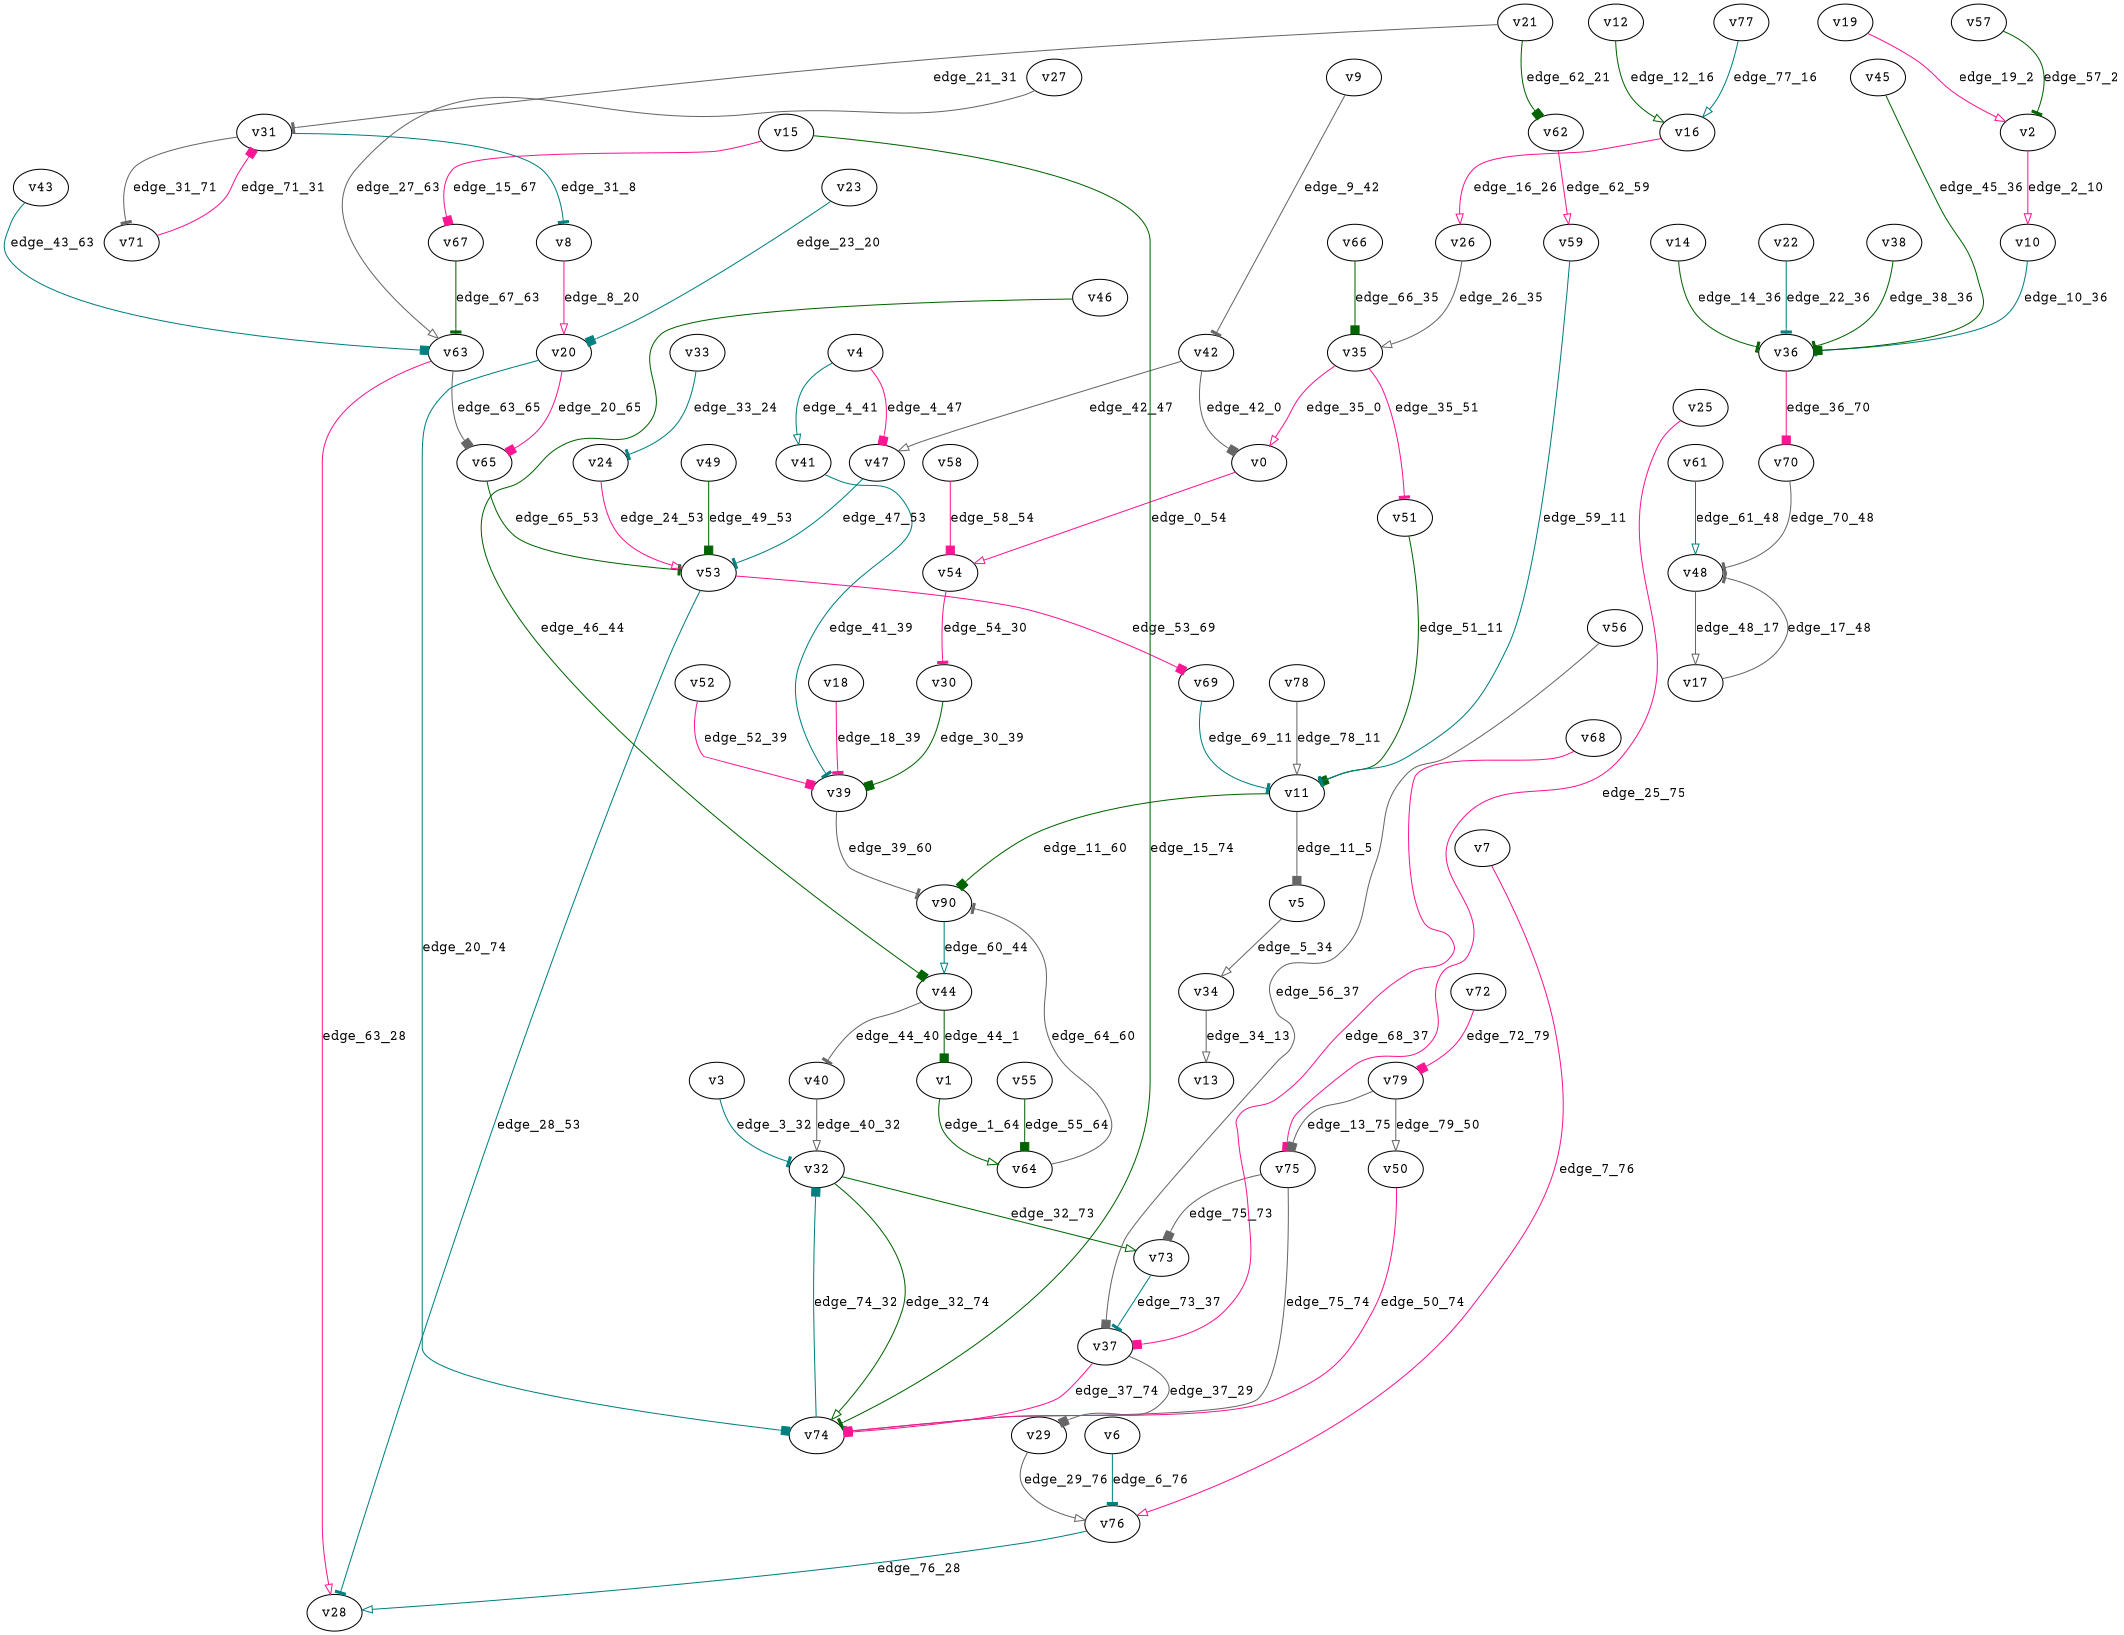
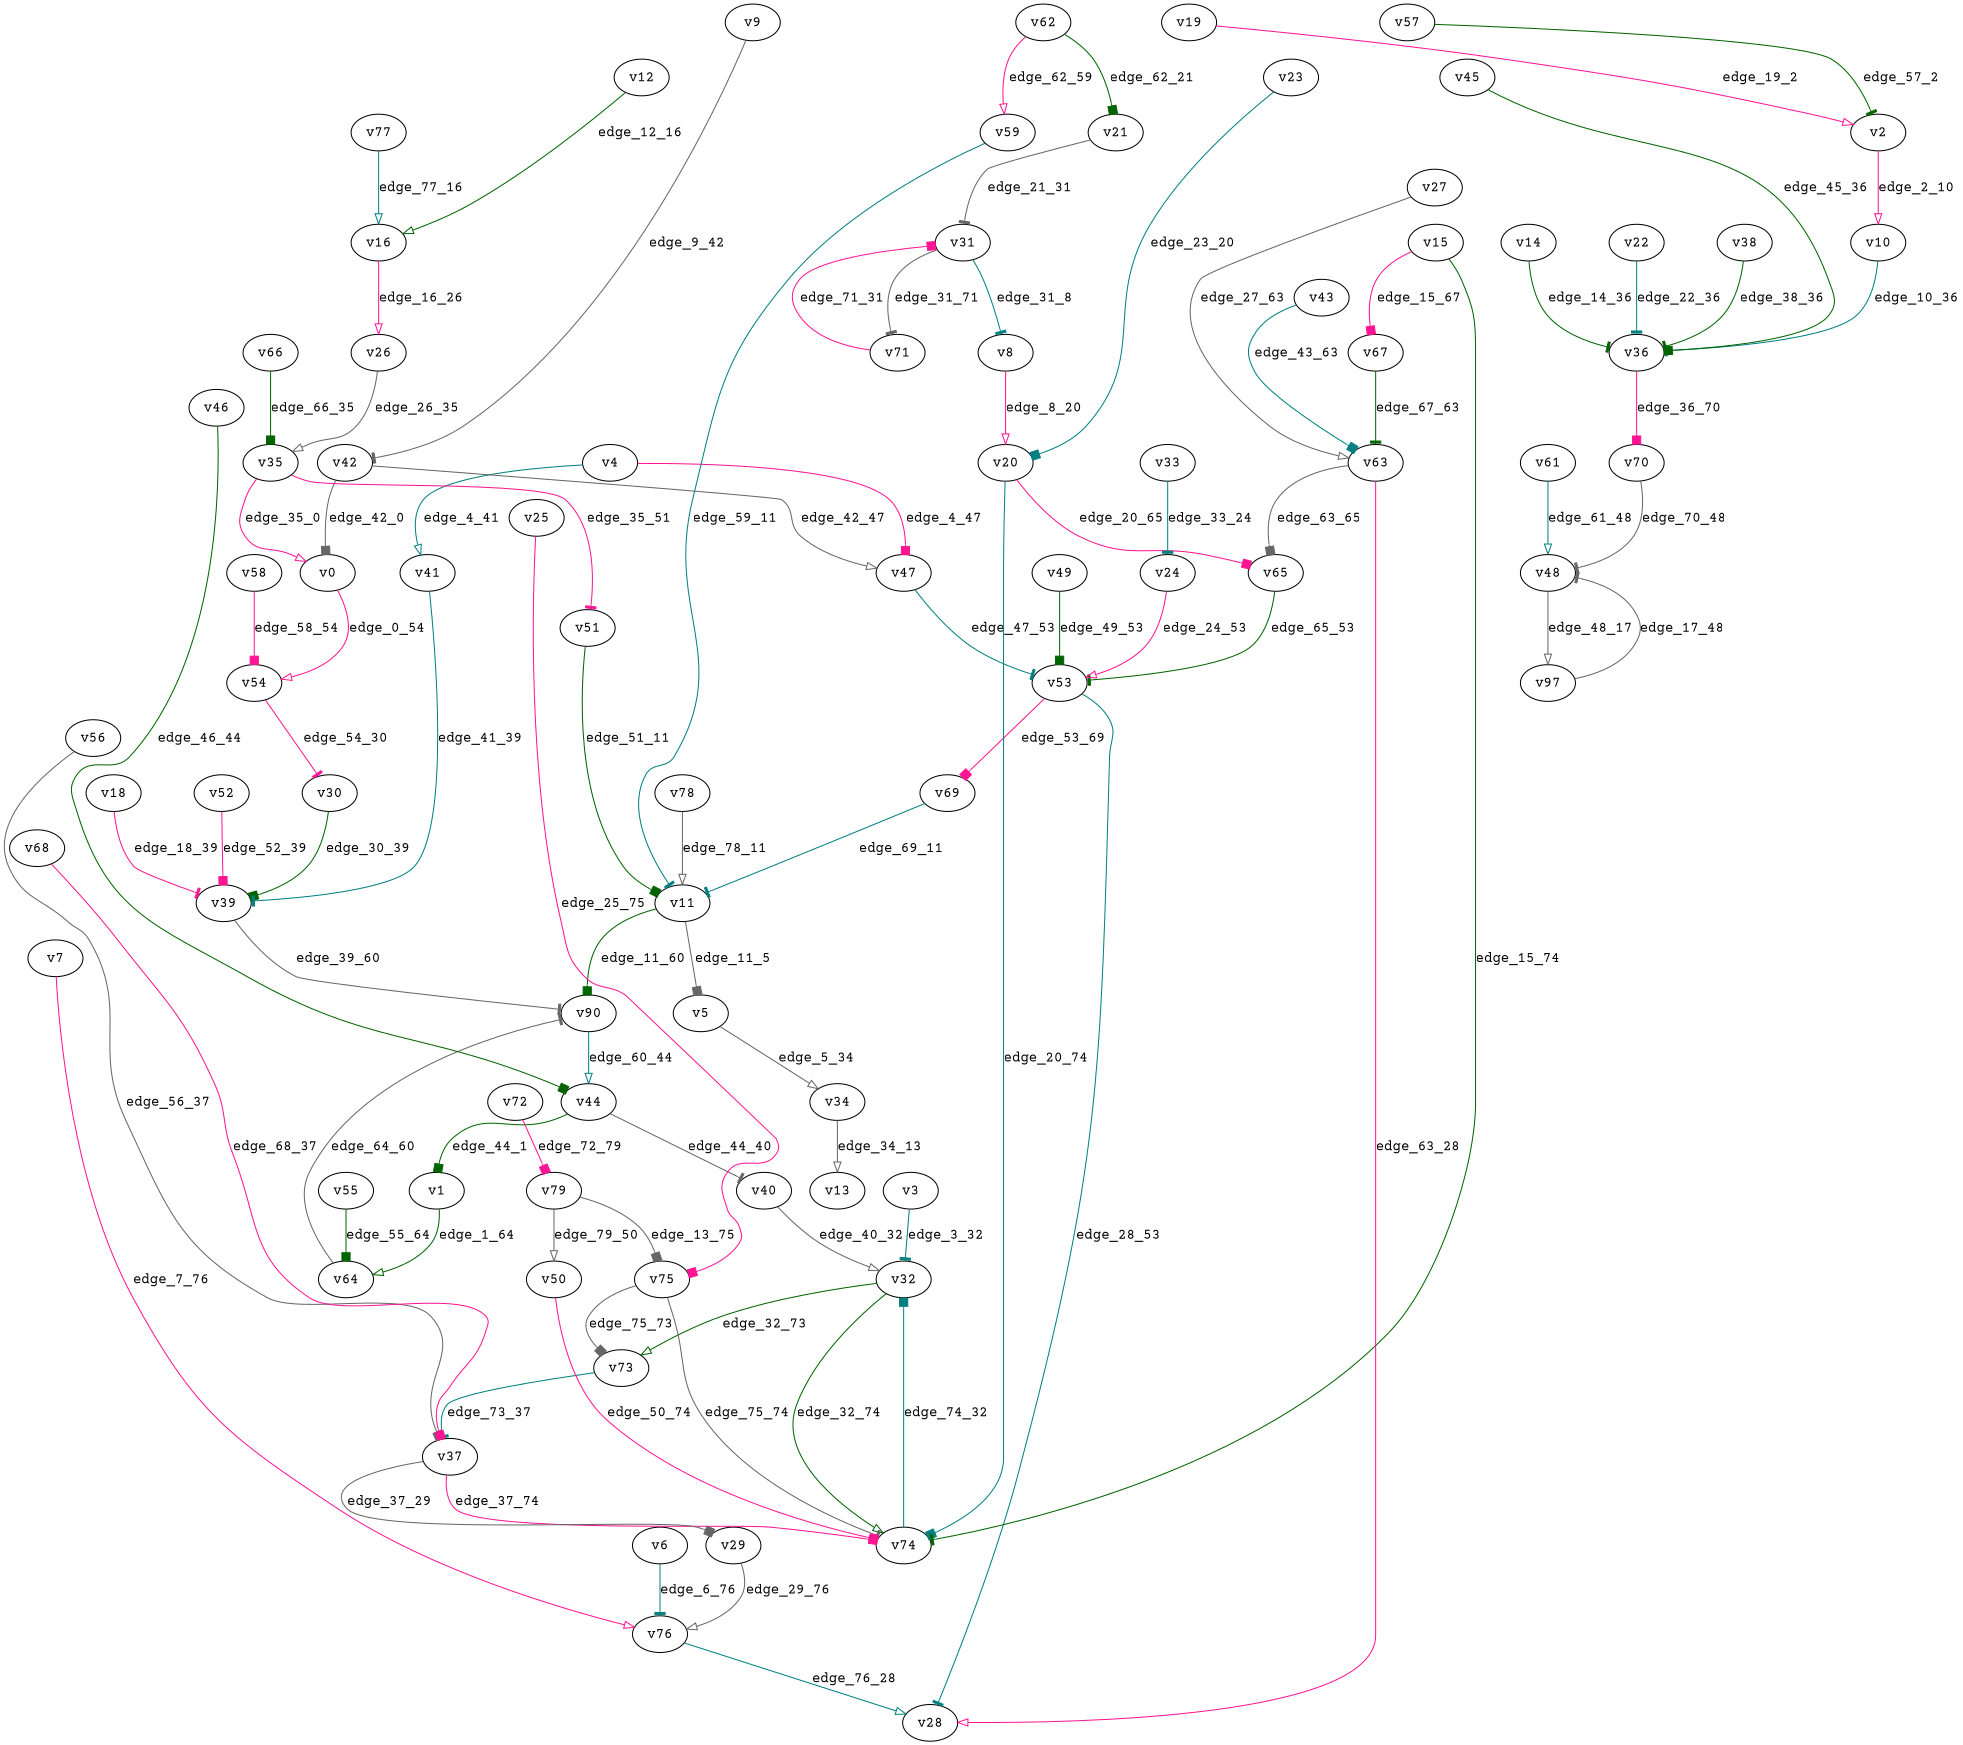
edge "v21" -> "v62": reversed
node "v17": label "v17" -> "v97"
